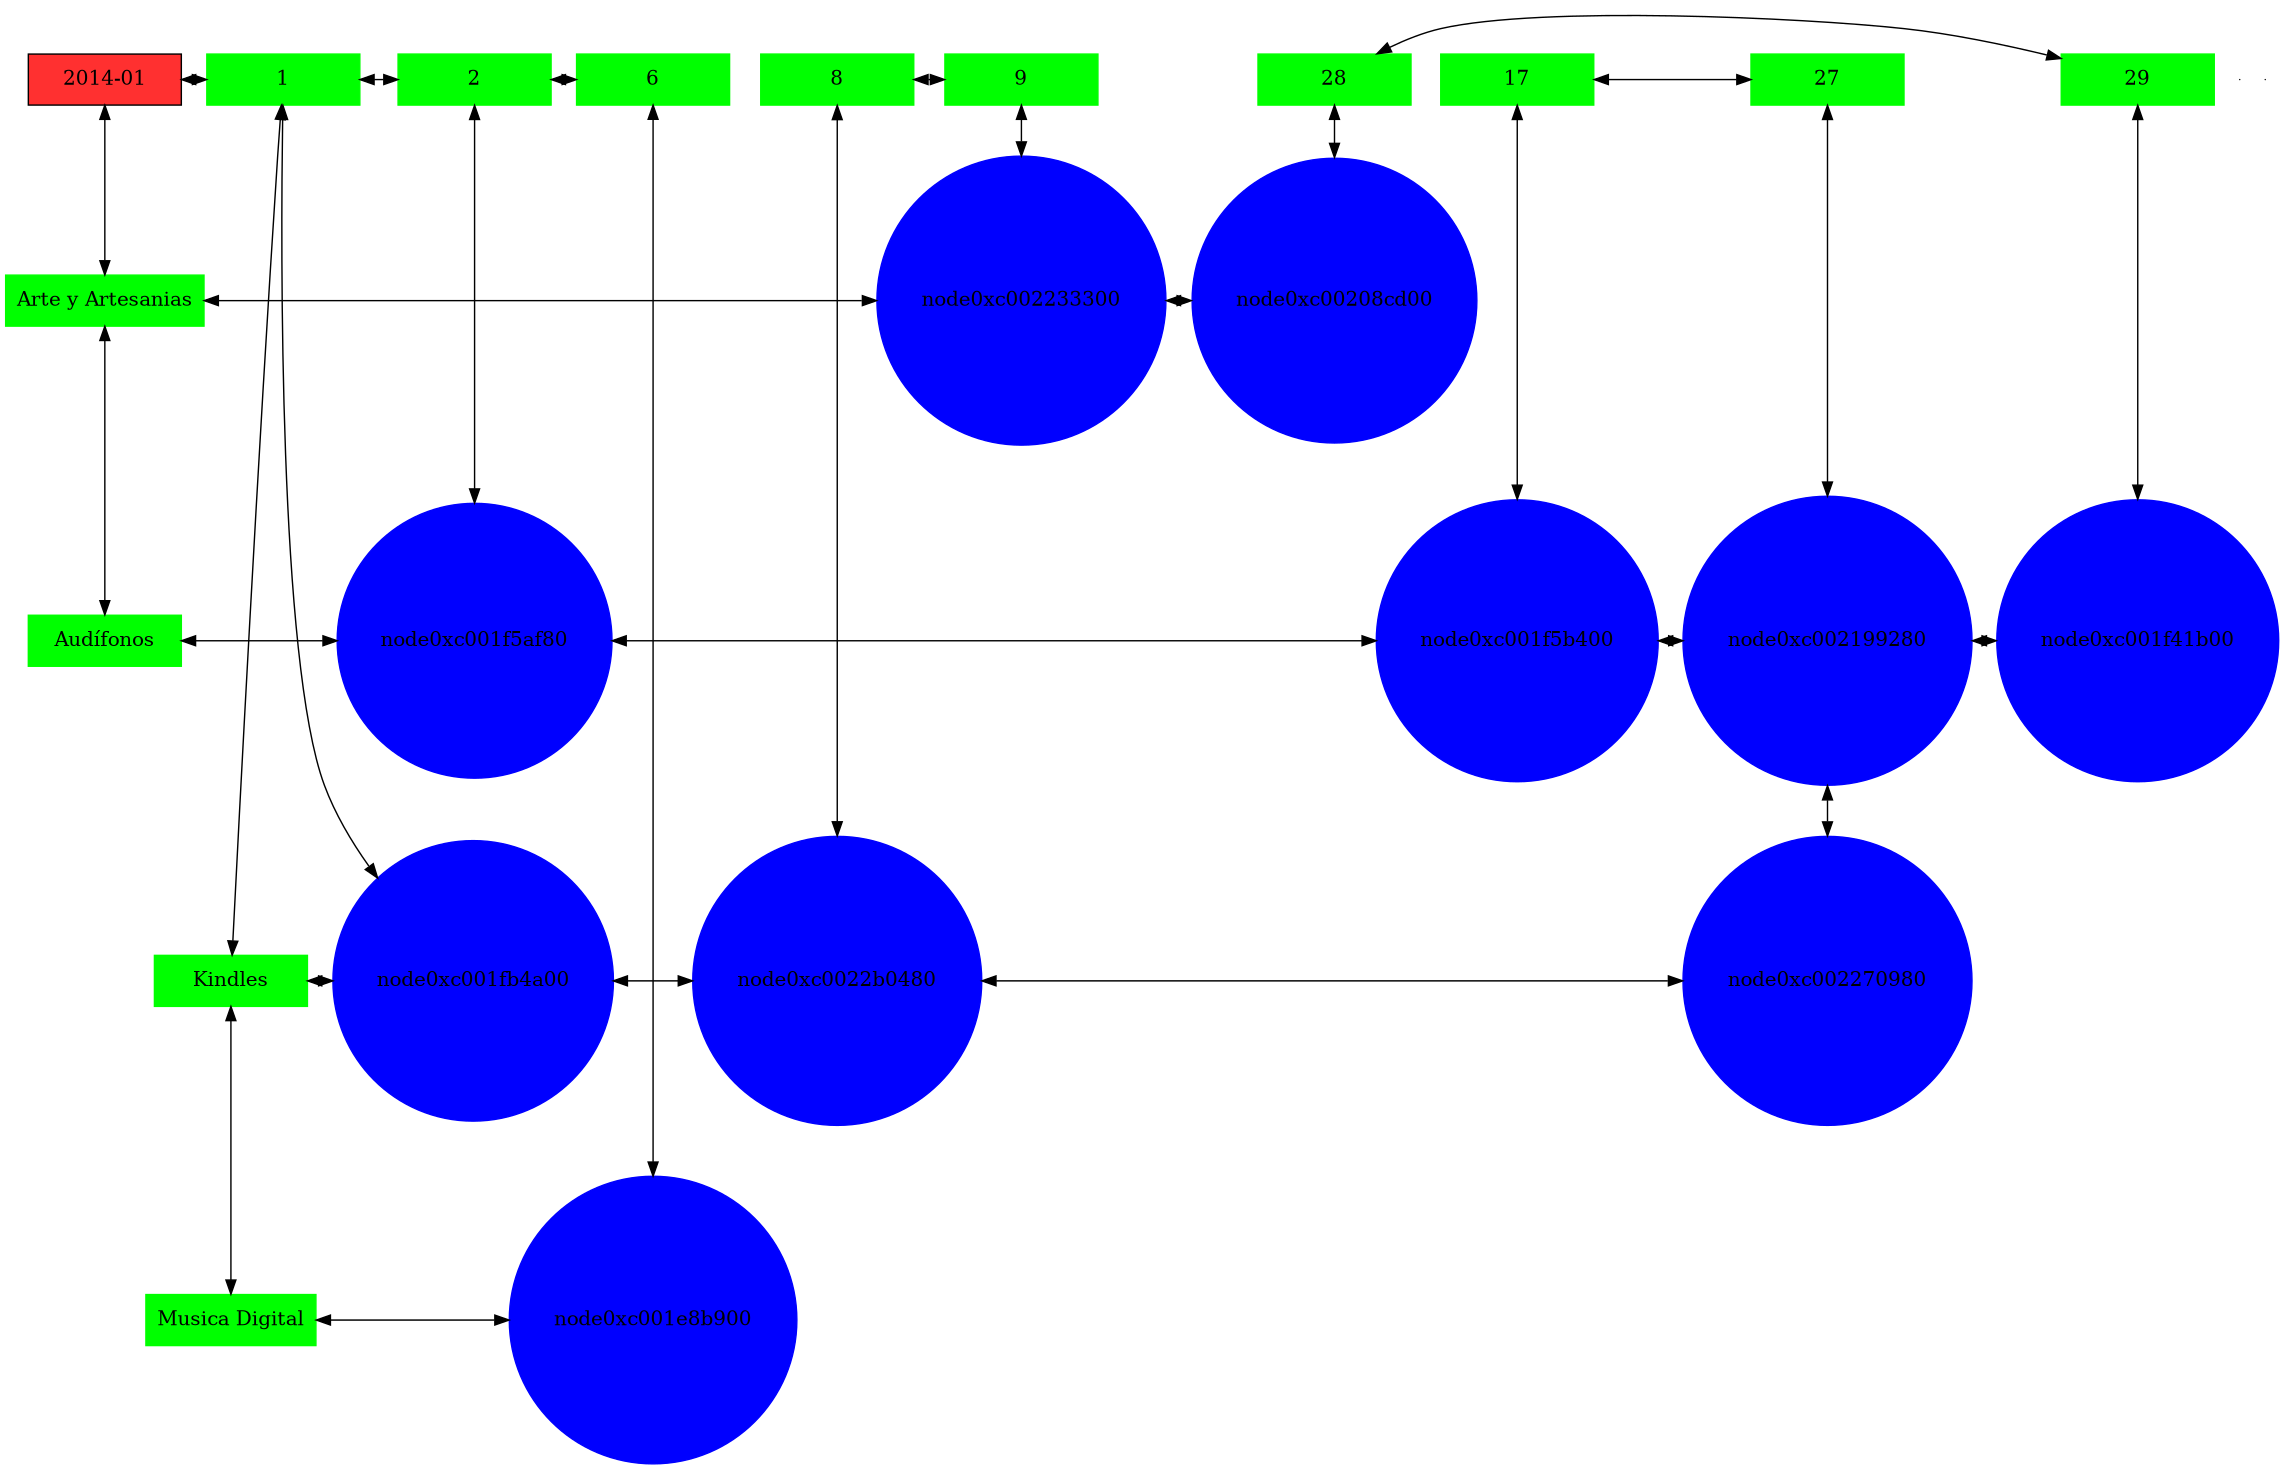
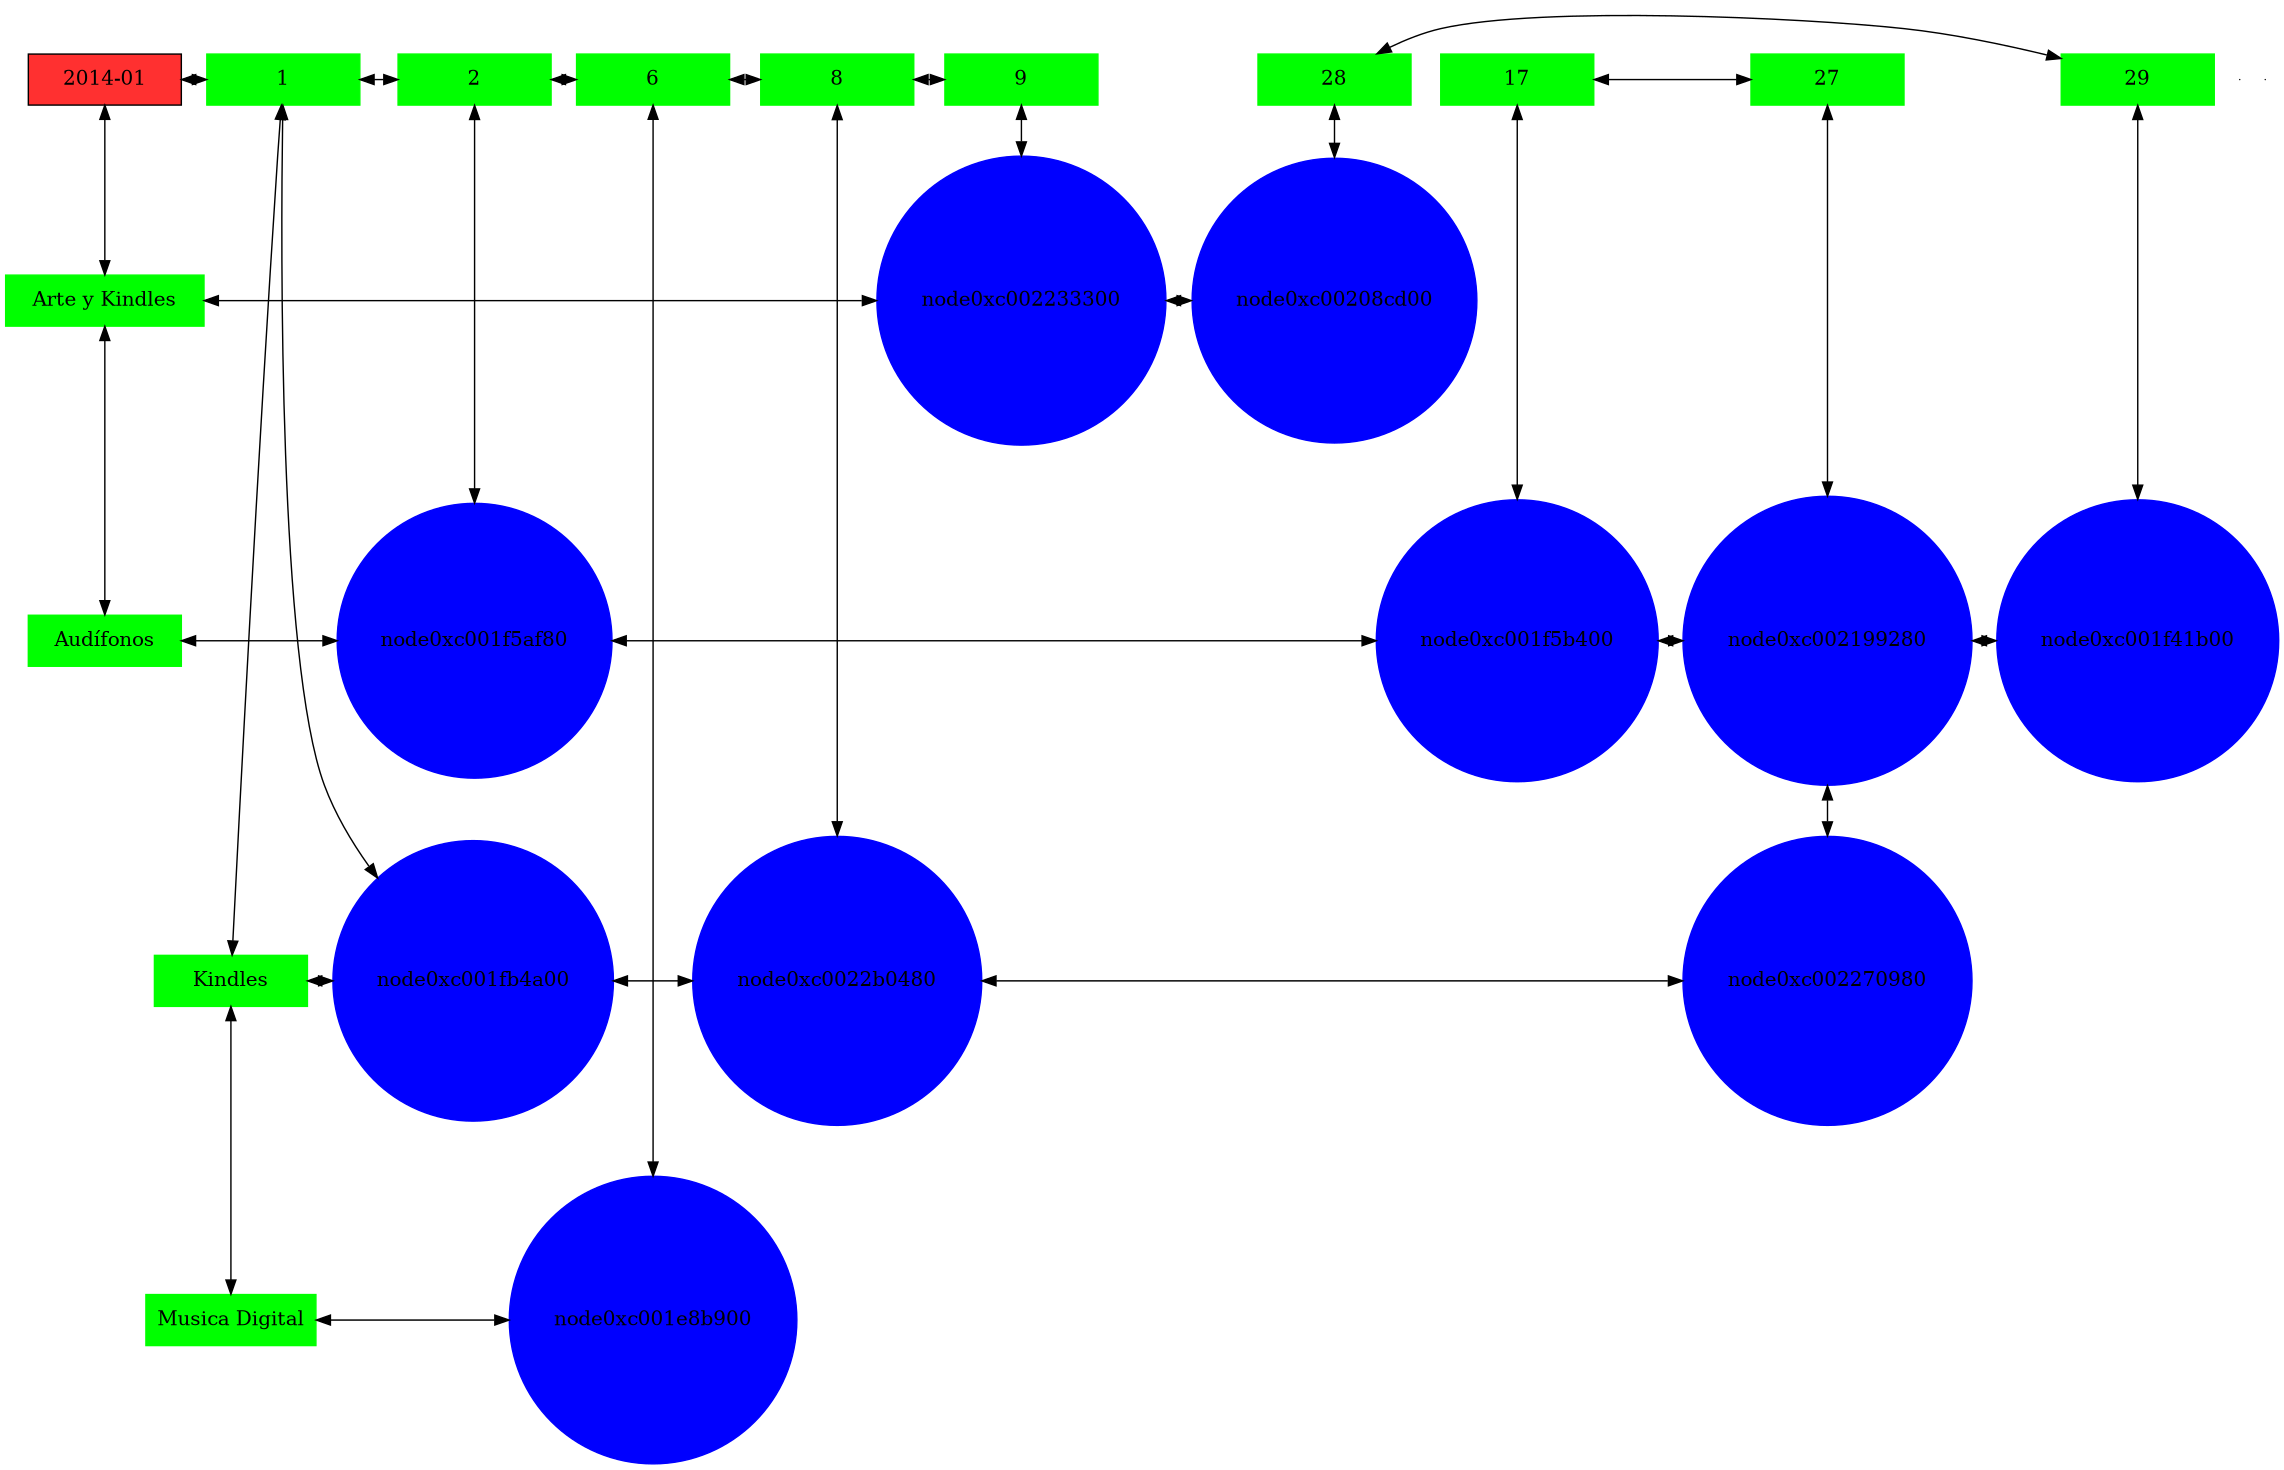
edge "6" -- "8": added
node "Arte y Artesanias": label "Arte y Artesanias" -> "Arte y Kindles"
